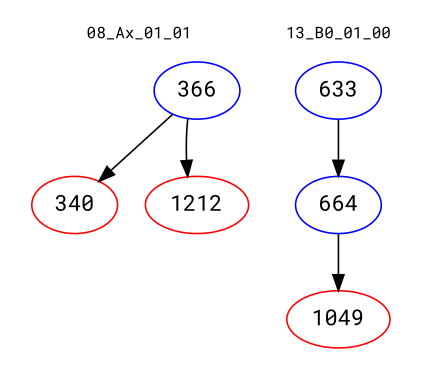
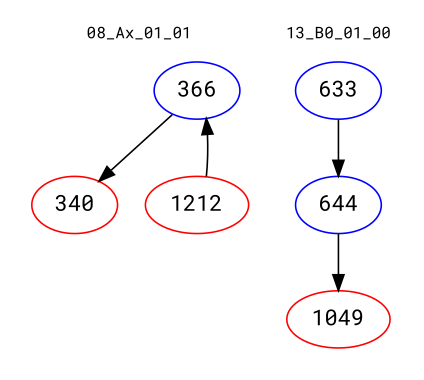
edge "366" -> "1212": reversed
node "664": label "664" -> "644"
